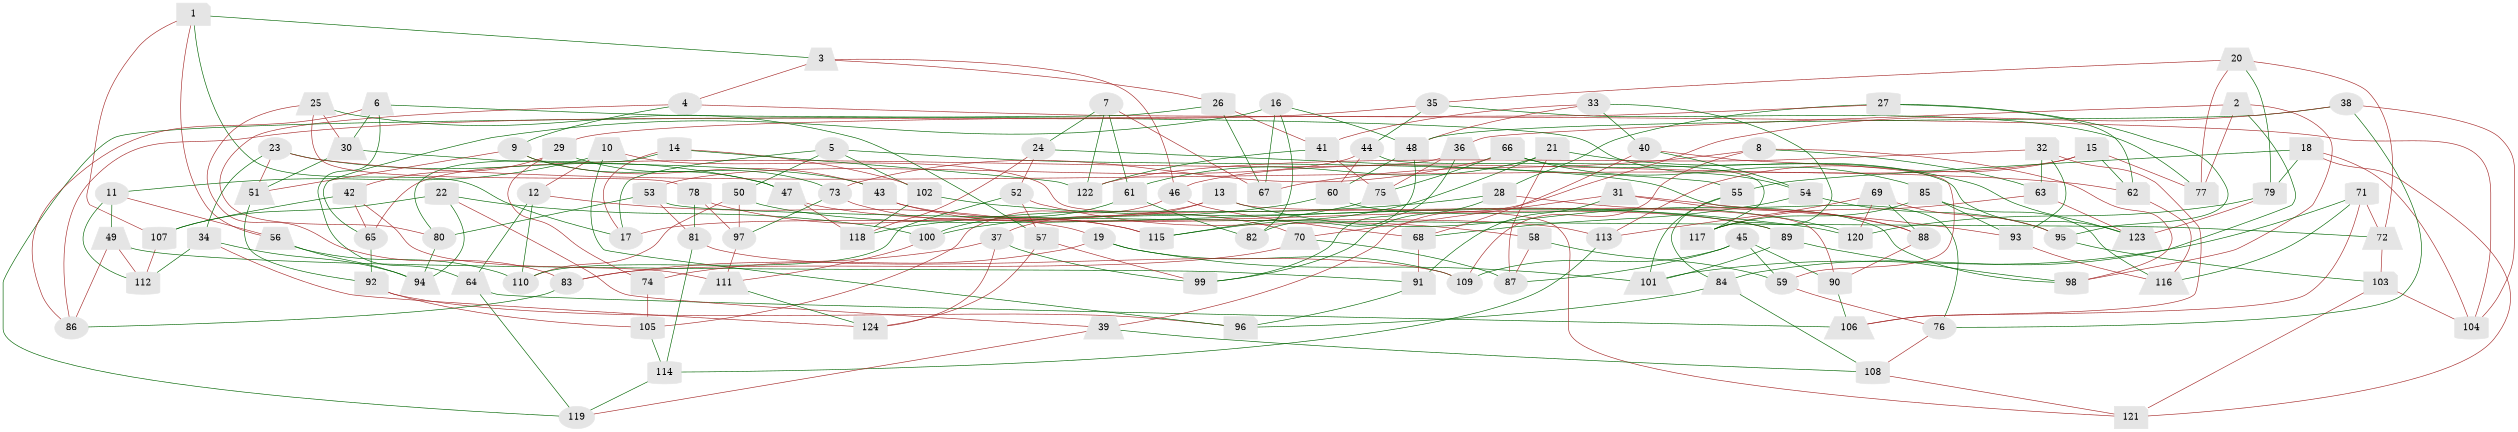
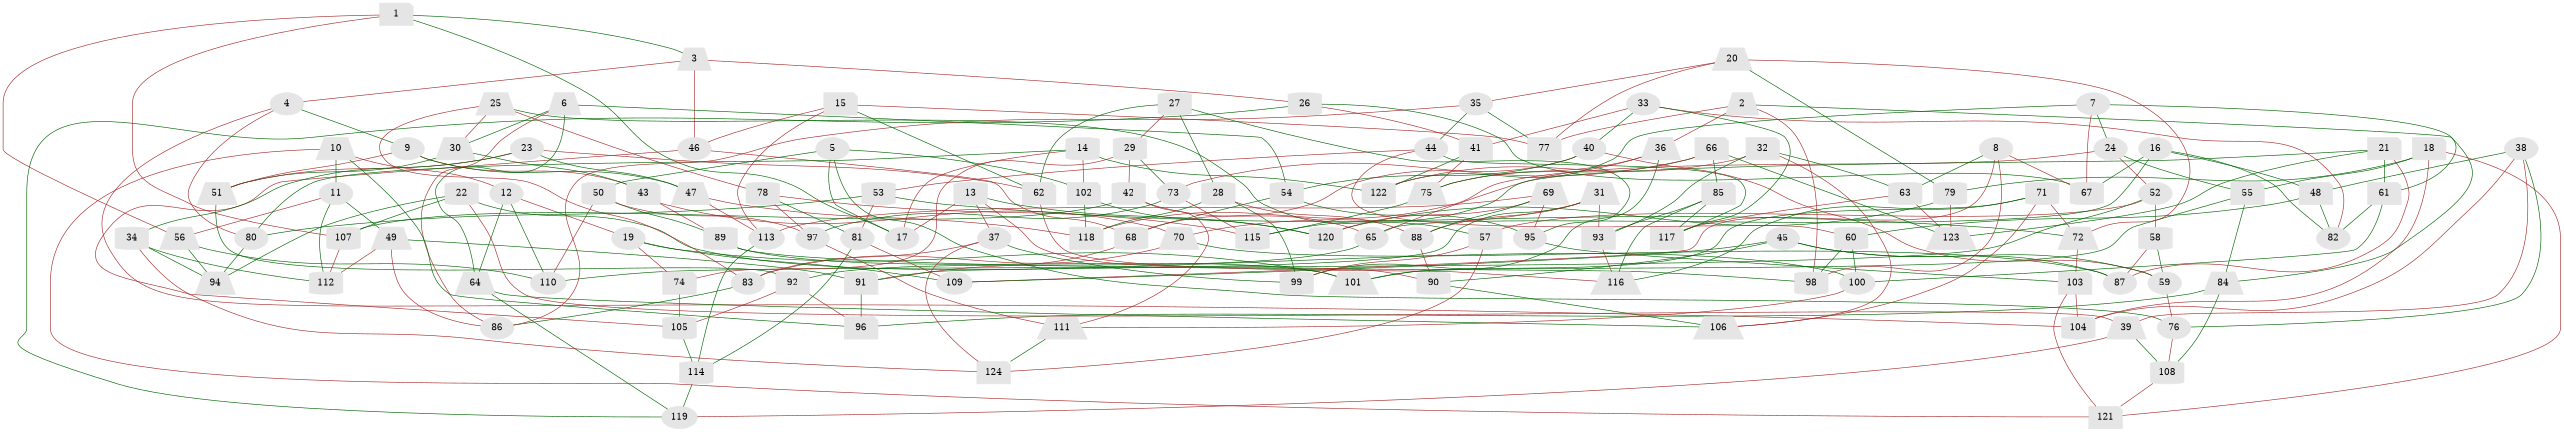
edge "33" -- "48": now "33" -- "82"
